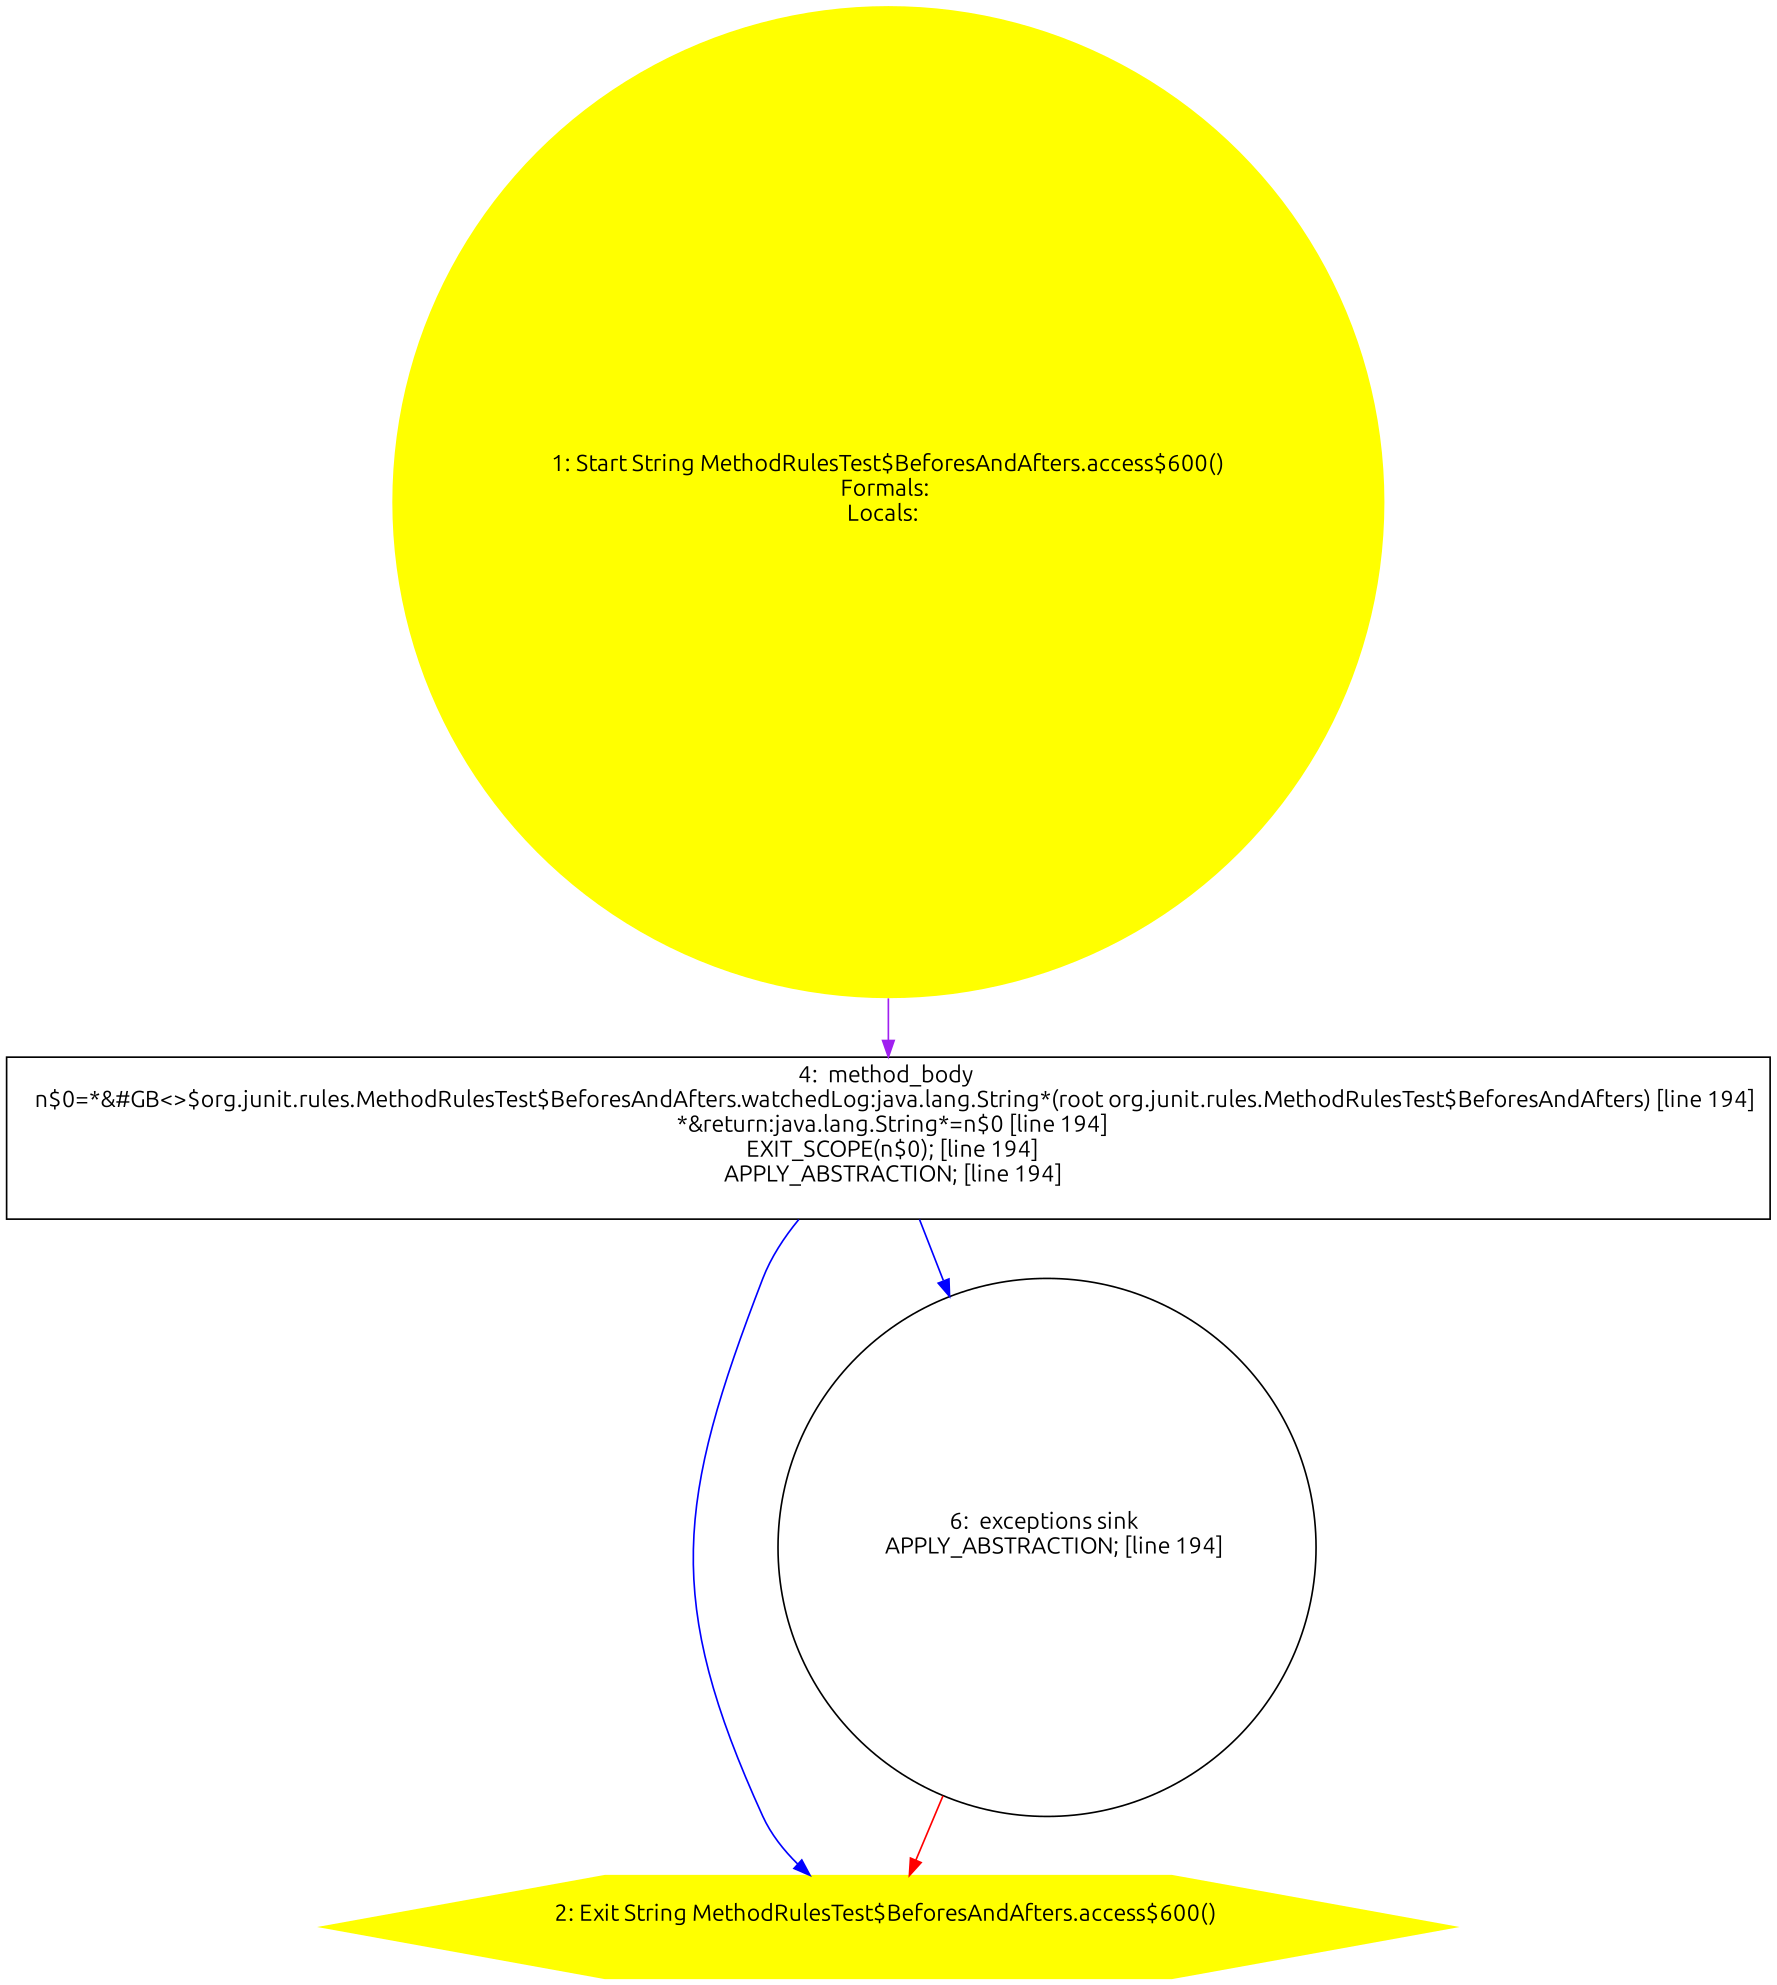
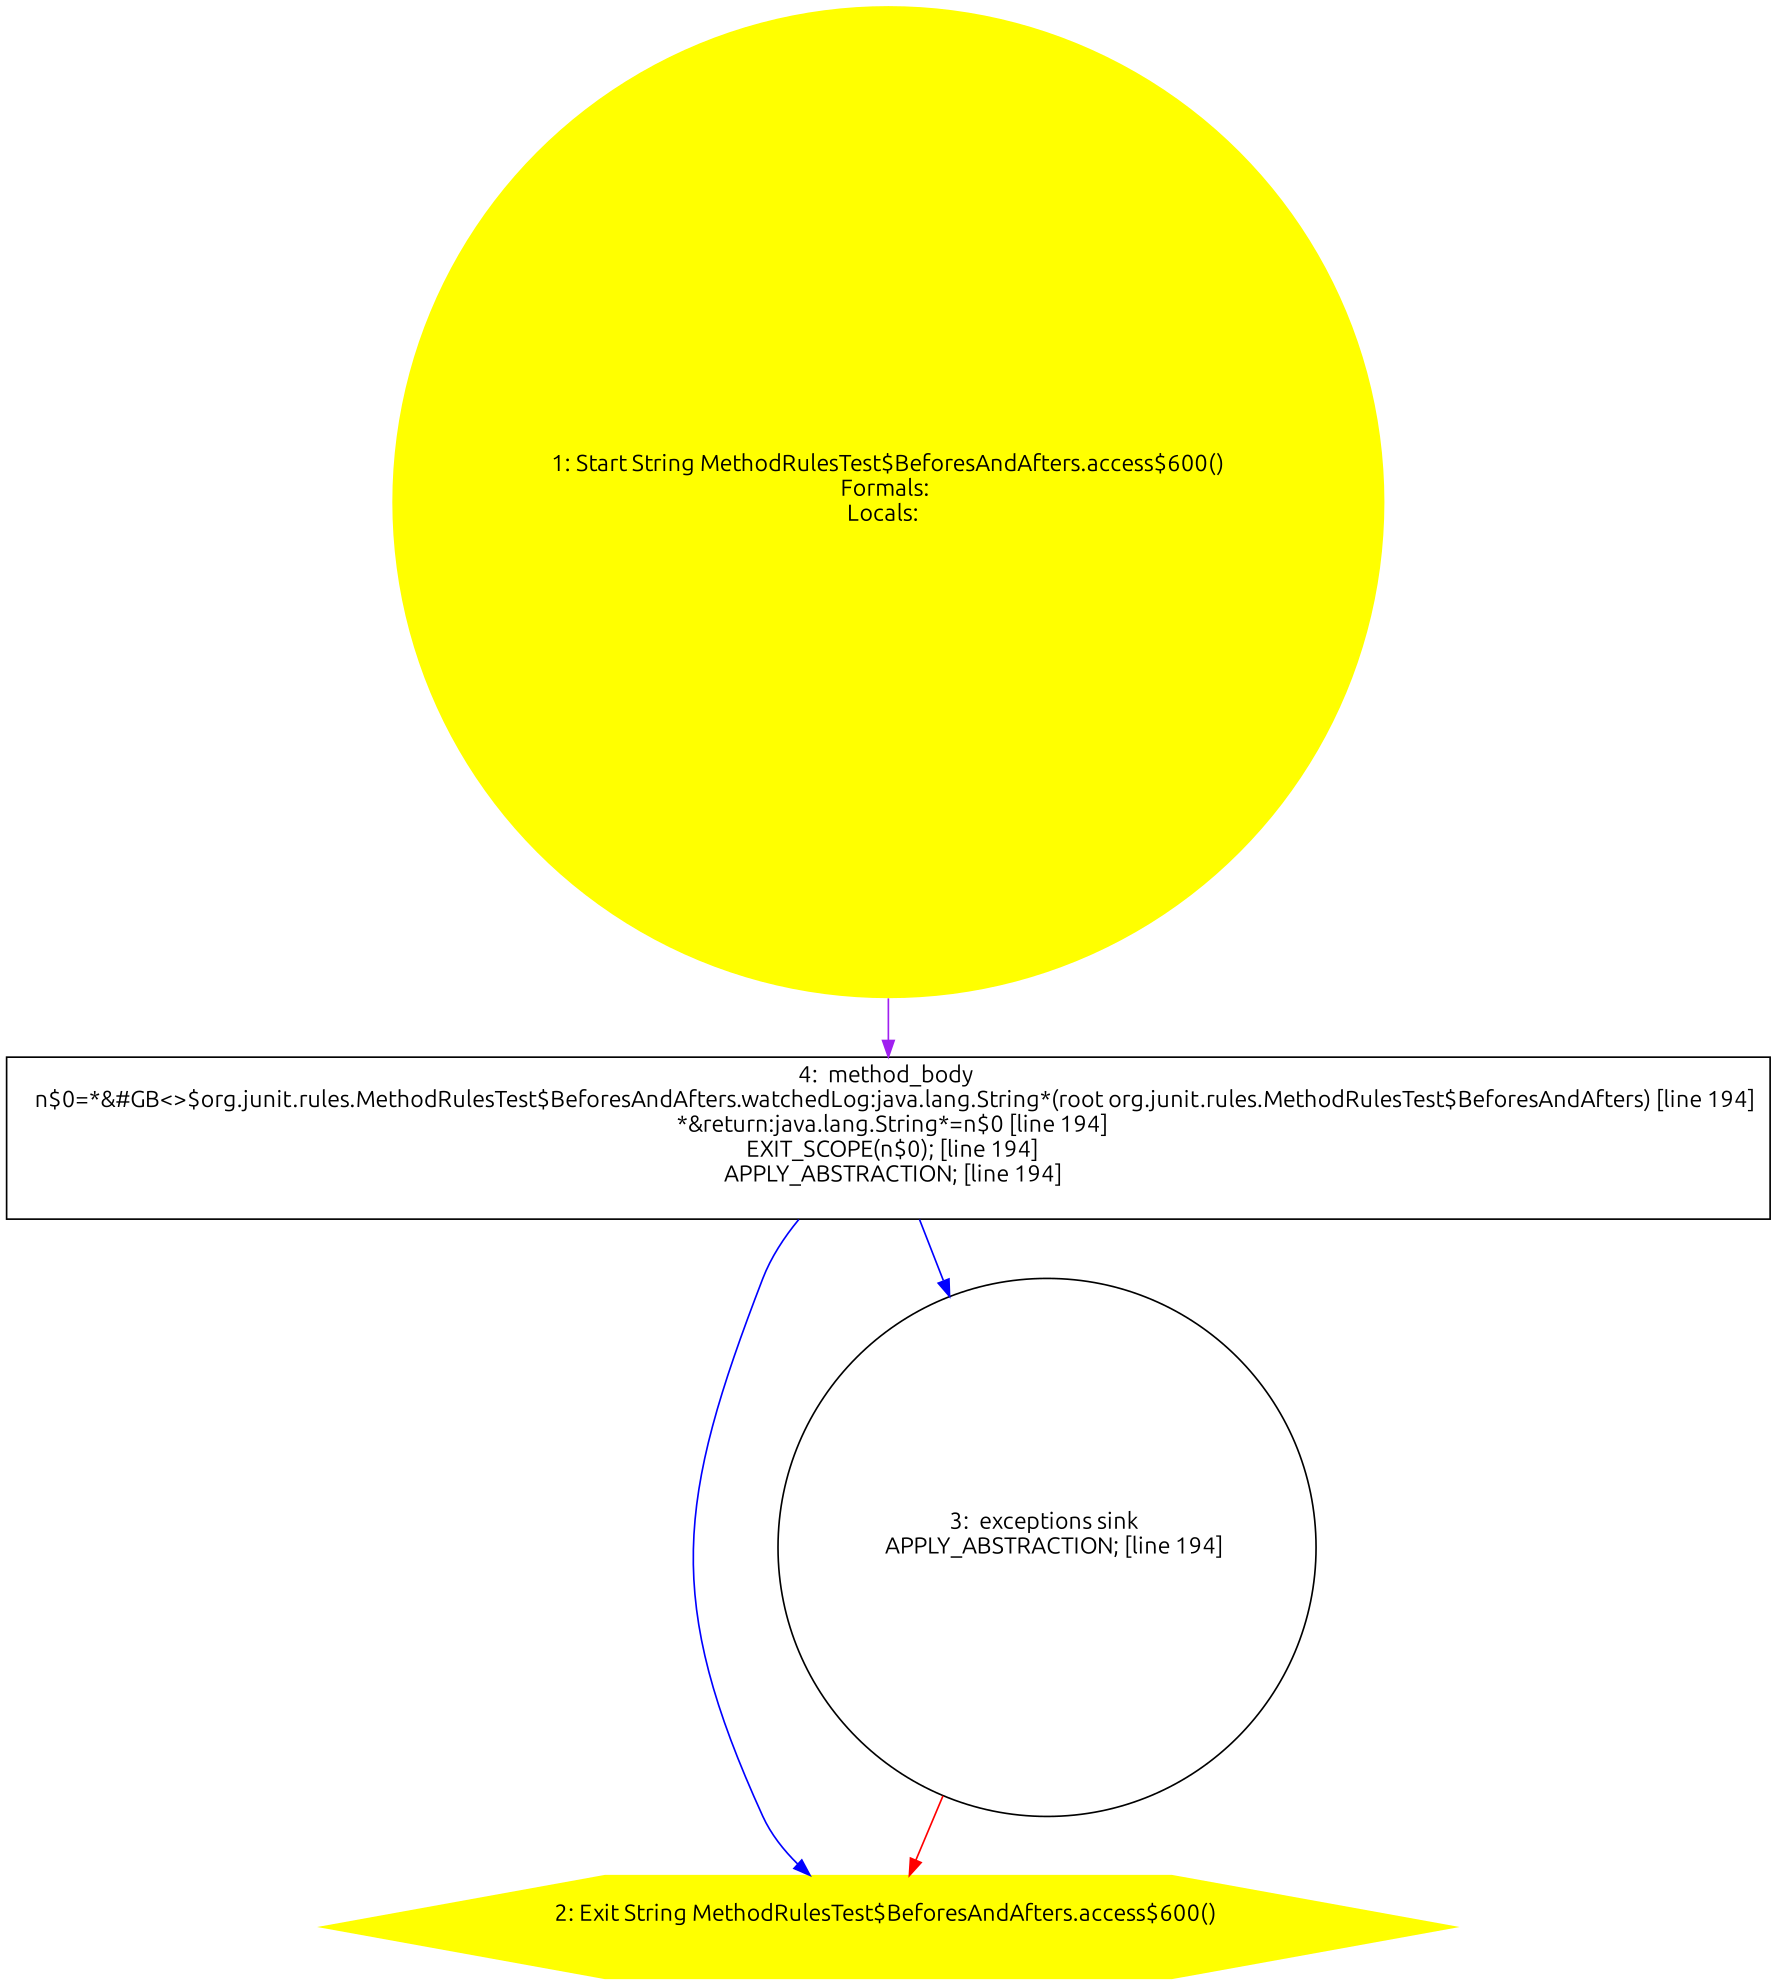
node "6:  exceptions sink APPLY_ABSTRACTION; [line 194]": label "6:  exceptions sink APPLY_ABSTRACTION; [line 194]" -> "3:  exceptions sink APPLY_ABSTRACTION; [line 194]"
